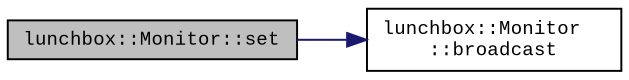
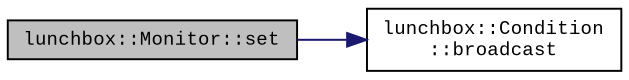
node "lunchbox::Monitor ::broadcast": label "lunchbox::Monitor ::broadcast" -> "lunchbox::Condition ::broadcast"
